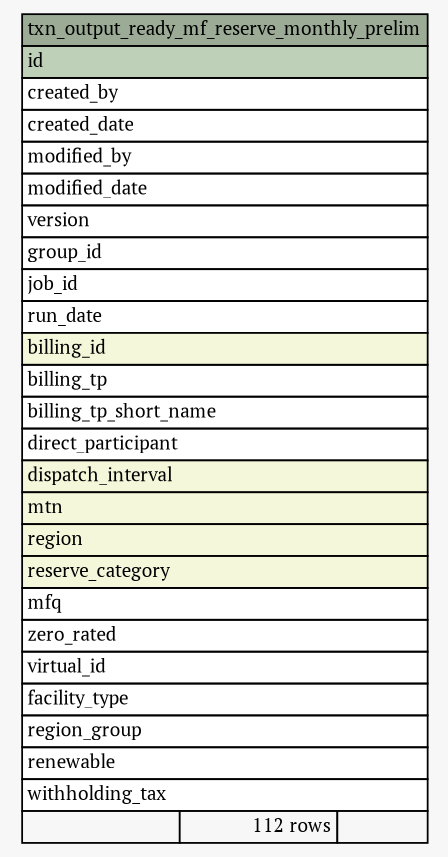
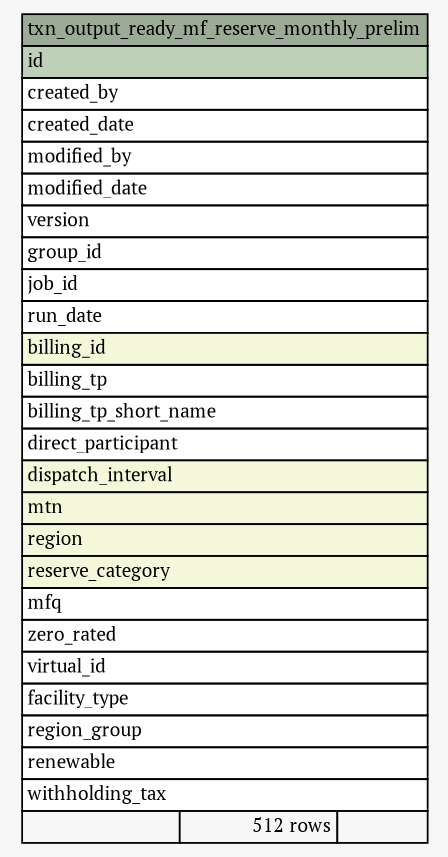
node "txn_output_ready_mf_reserve_monthly_prelim": text "112 rows" -> "512 rows"
